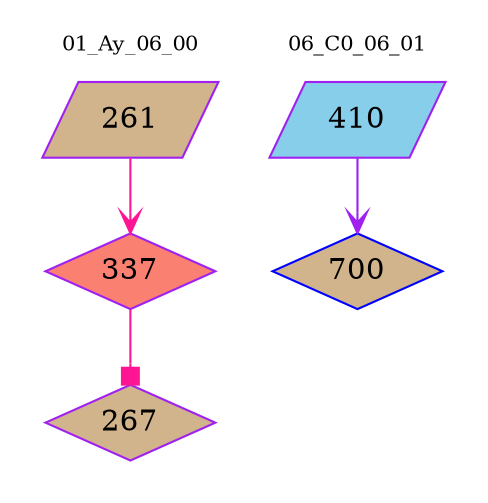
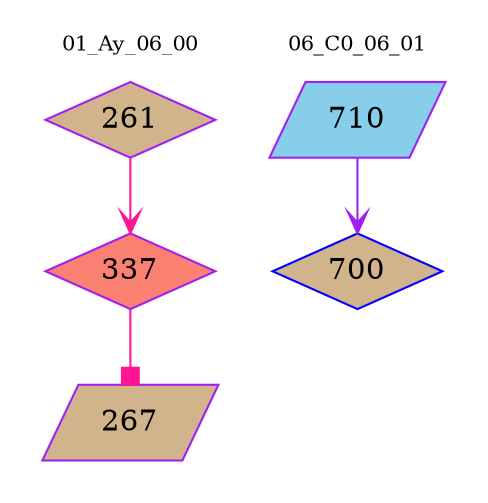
node "261": shape parallelogram -> diamond
node "410": label "410" -> "710"
node "267": shape diamond -> parallelogram
